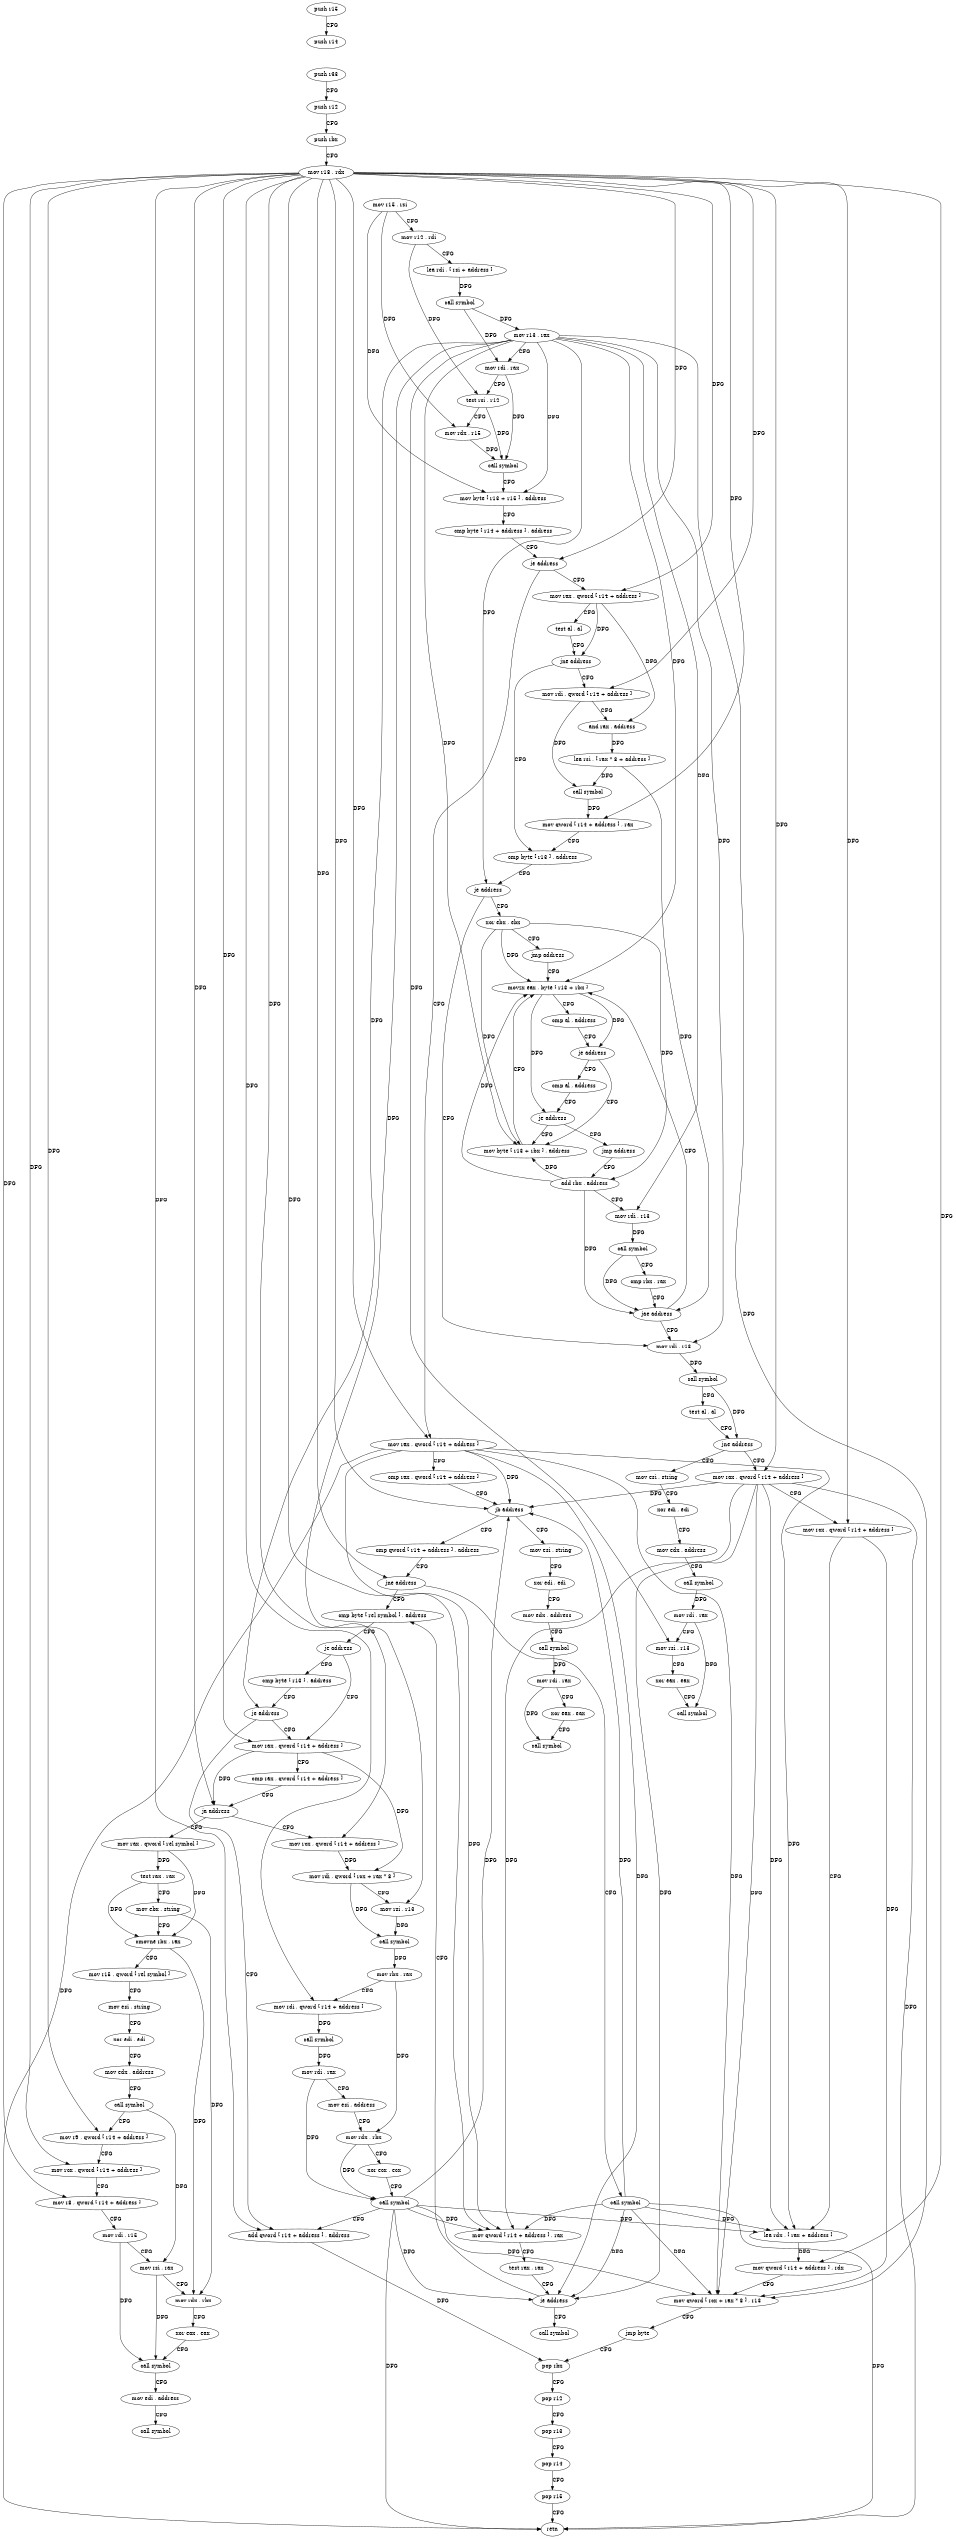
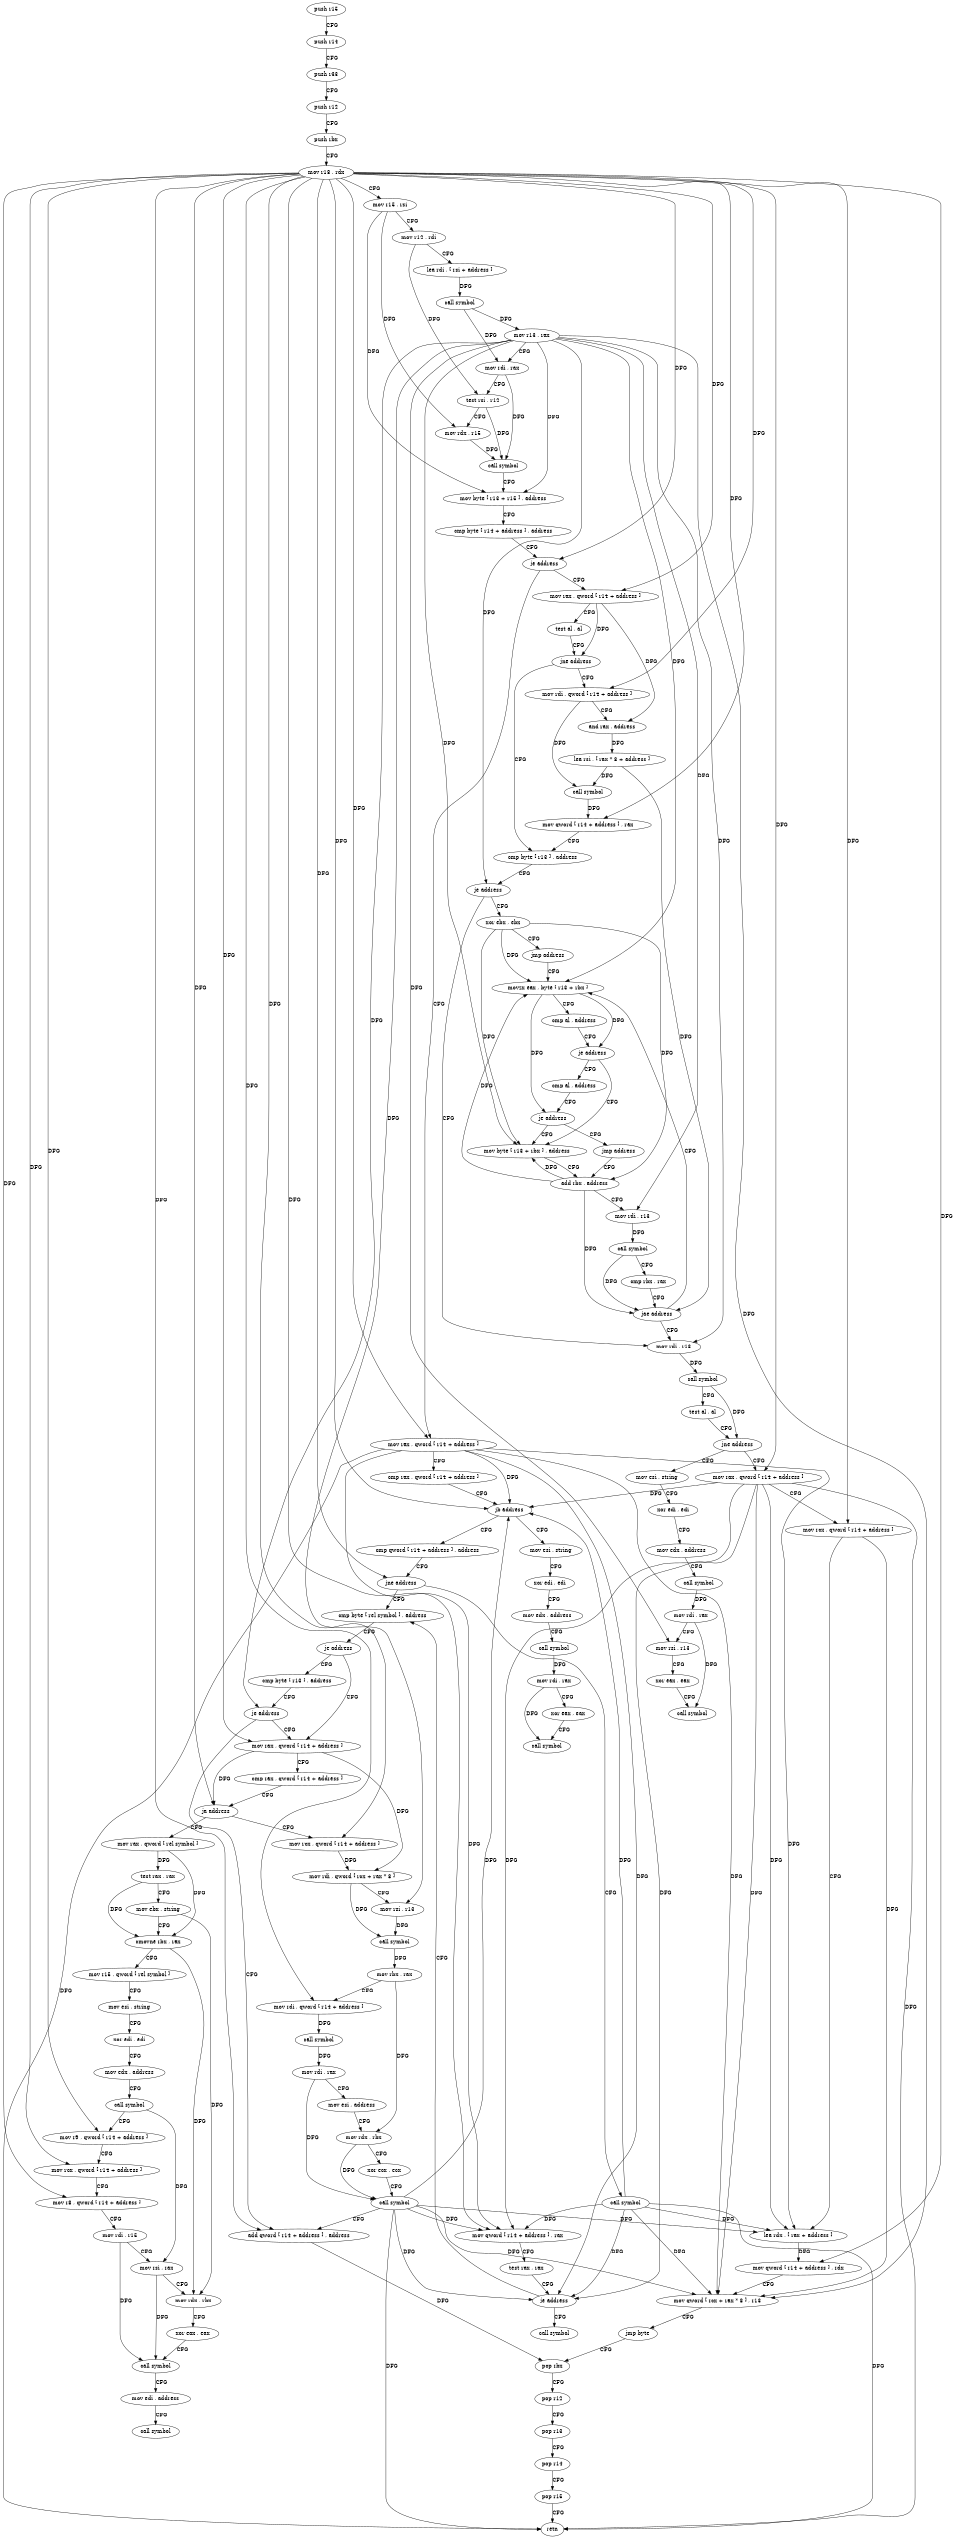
edge "push r14" -> "push r33": added, label "CFG"
edge "mov r18 , rdx" -> "mov r15 , rsi": added, label "CFG"
edge "mov byte [ r13 + rbx ] , address" -> "movzx eax , byte [ r13 + rbx ]": now "mov byte [ r13 + rbx ] , address" -> "add rbx , address"
